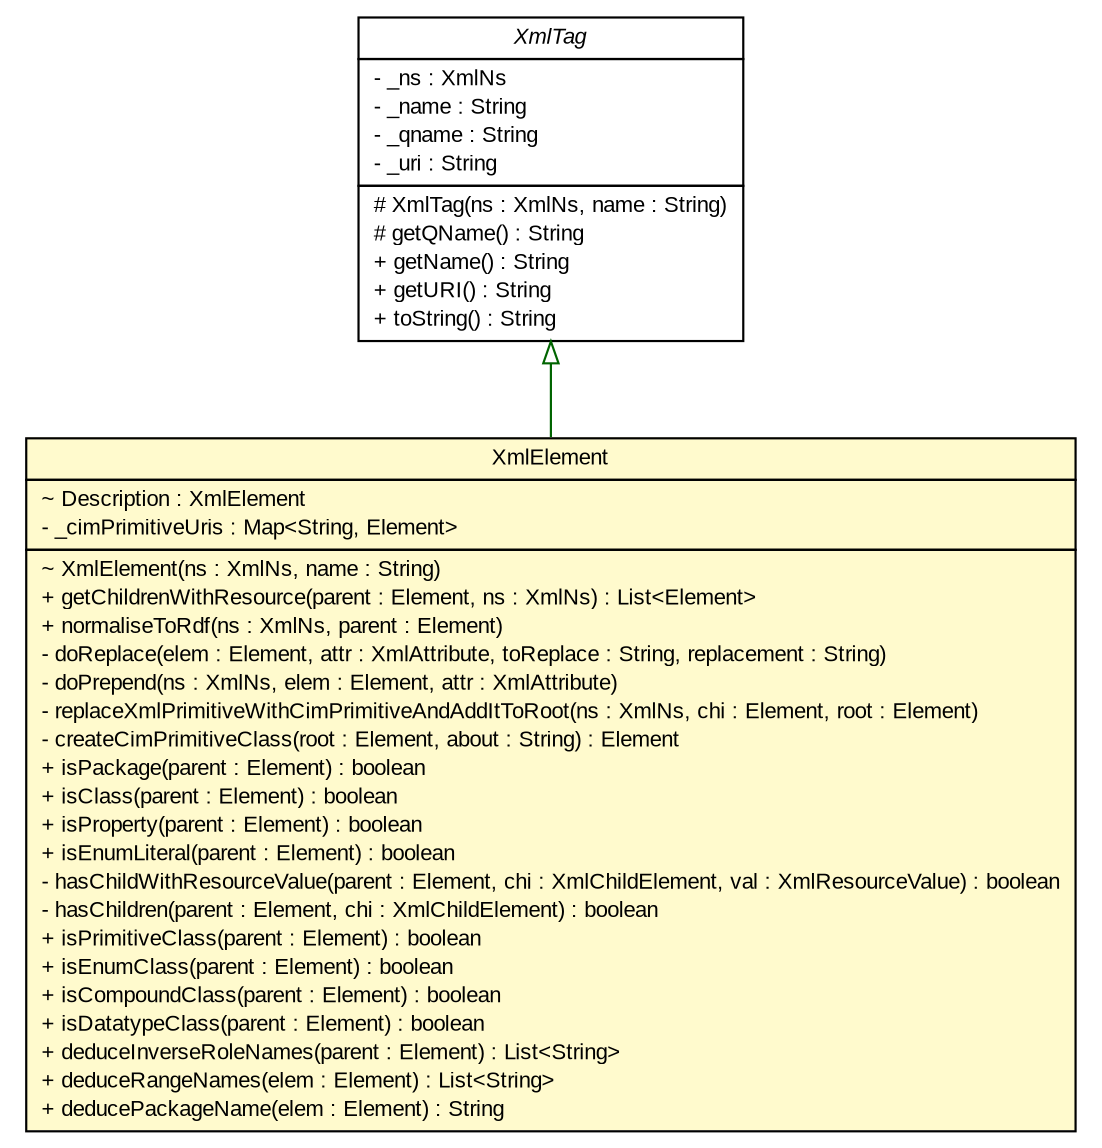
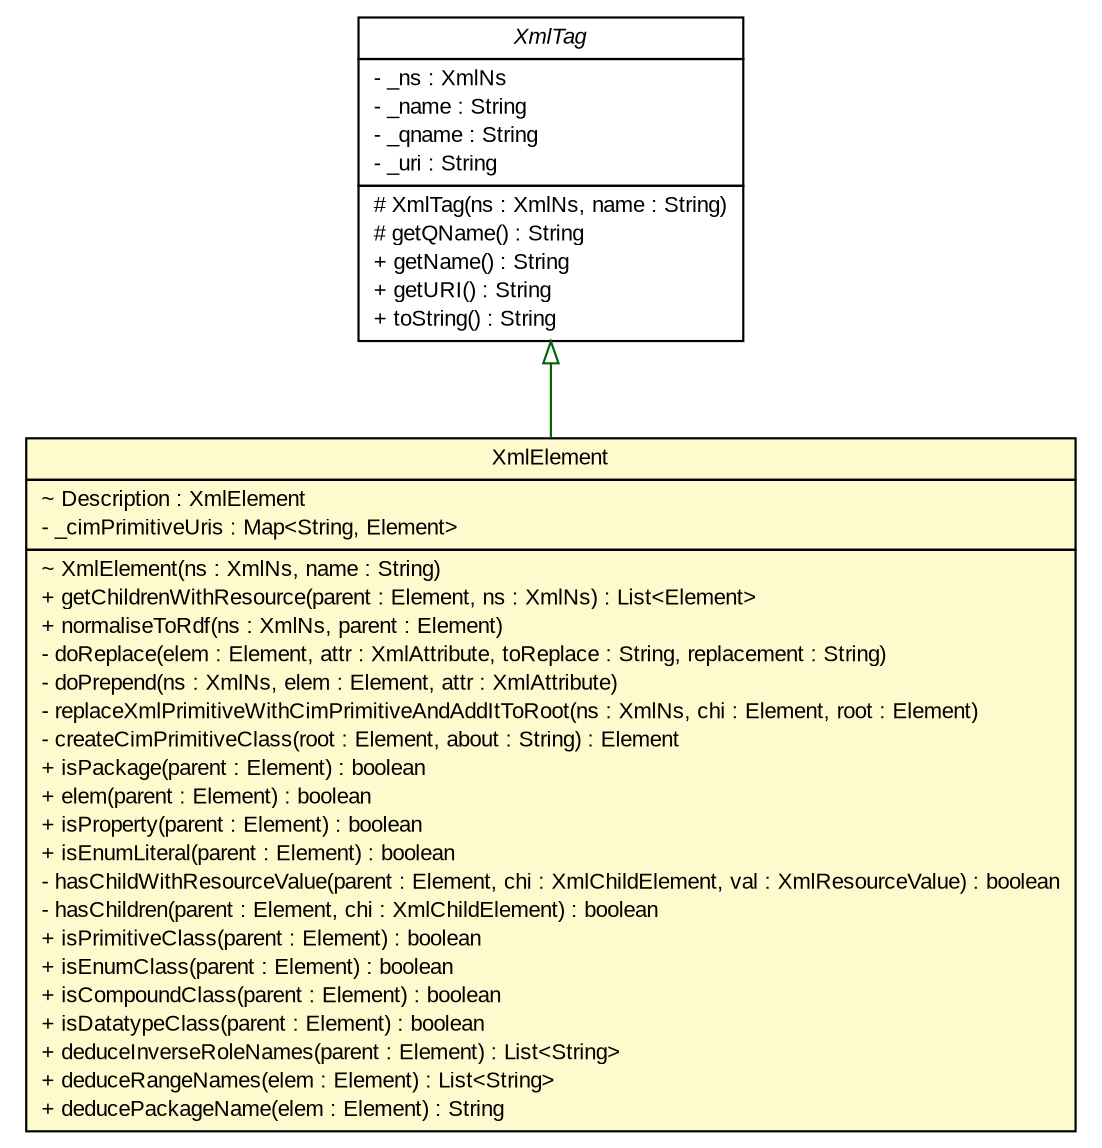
node "XmlElement": text "+ isClass(parent : Element) : boolean" -> "+ elem(parent : Element) : boolean"
